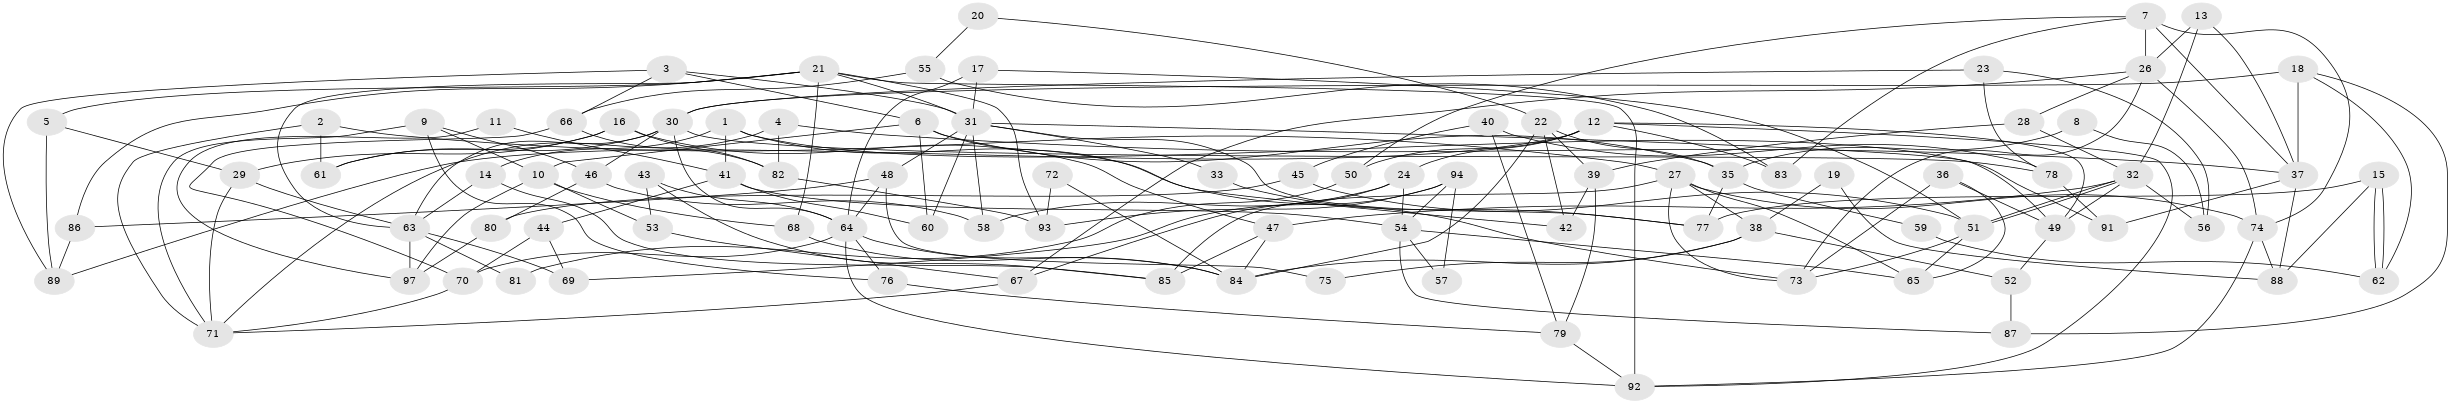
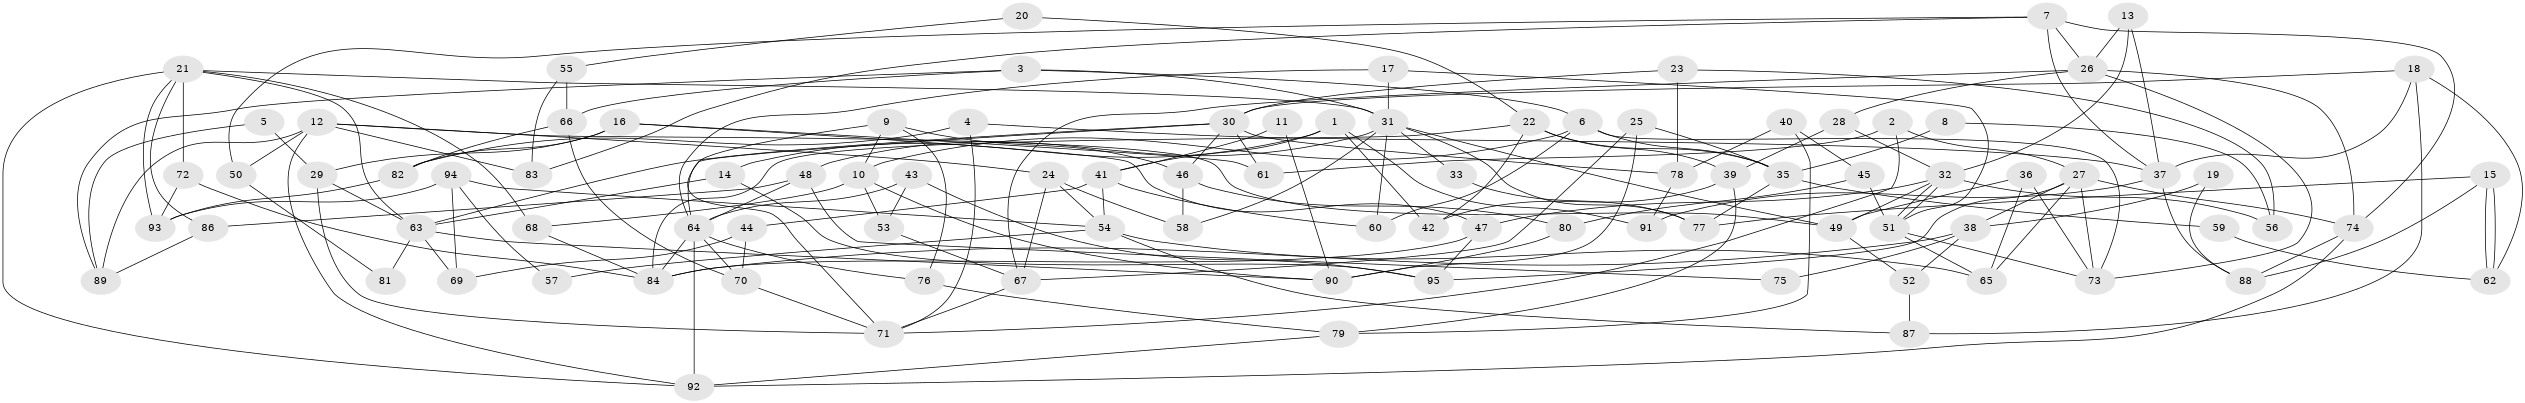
edge "21" -- "5": now "21" -- "72"
node "25": added
node "97": label "97" -> "90"
node "85": label "85" -> "95"
